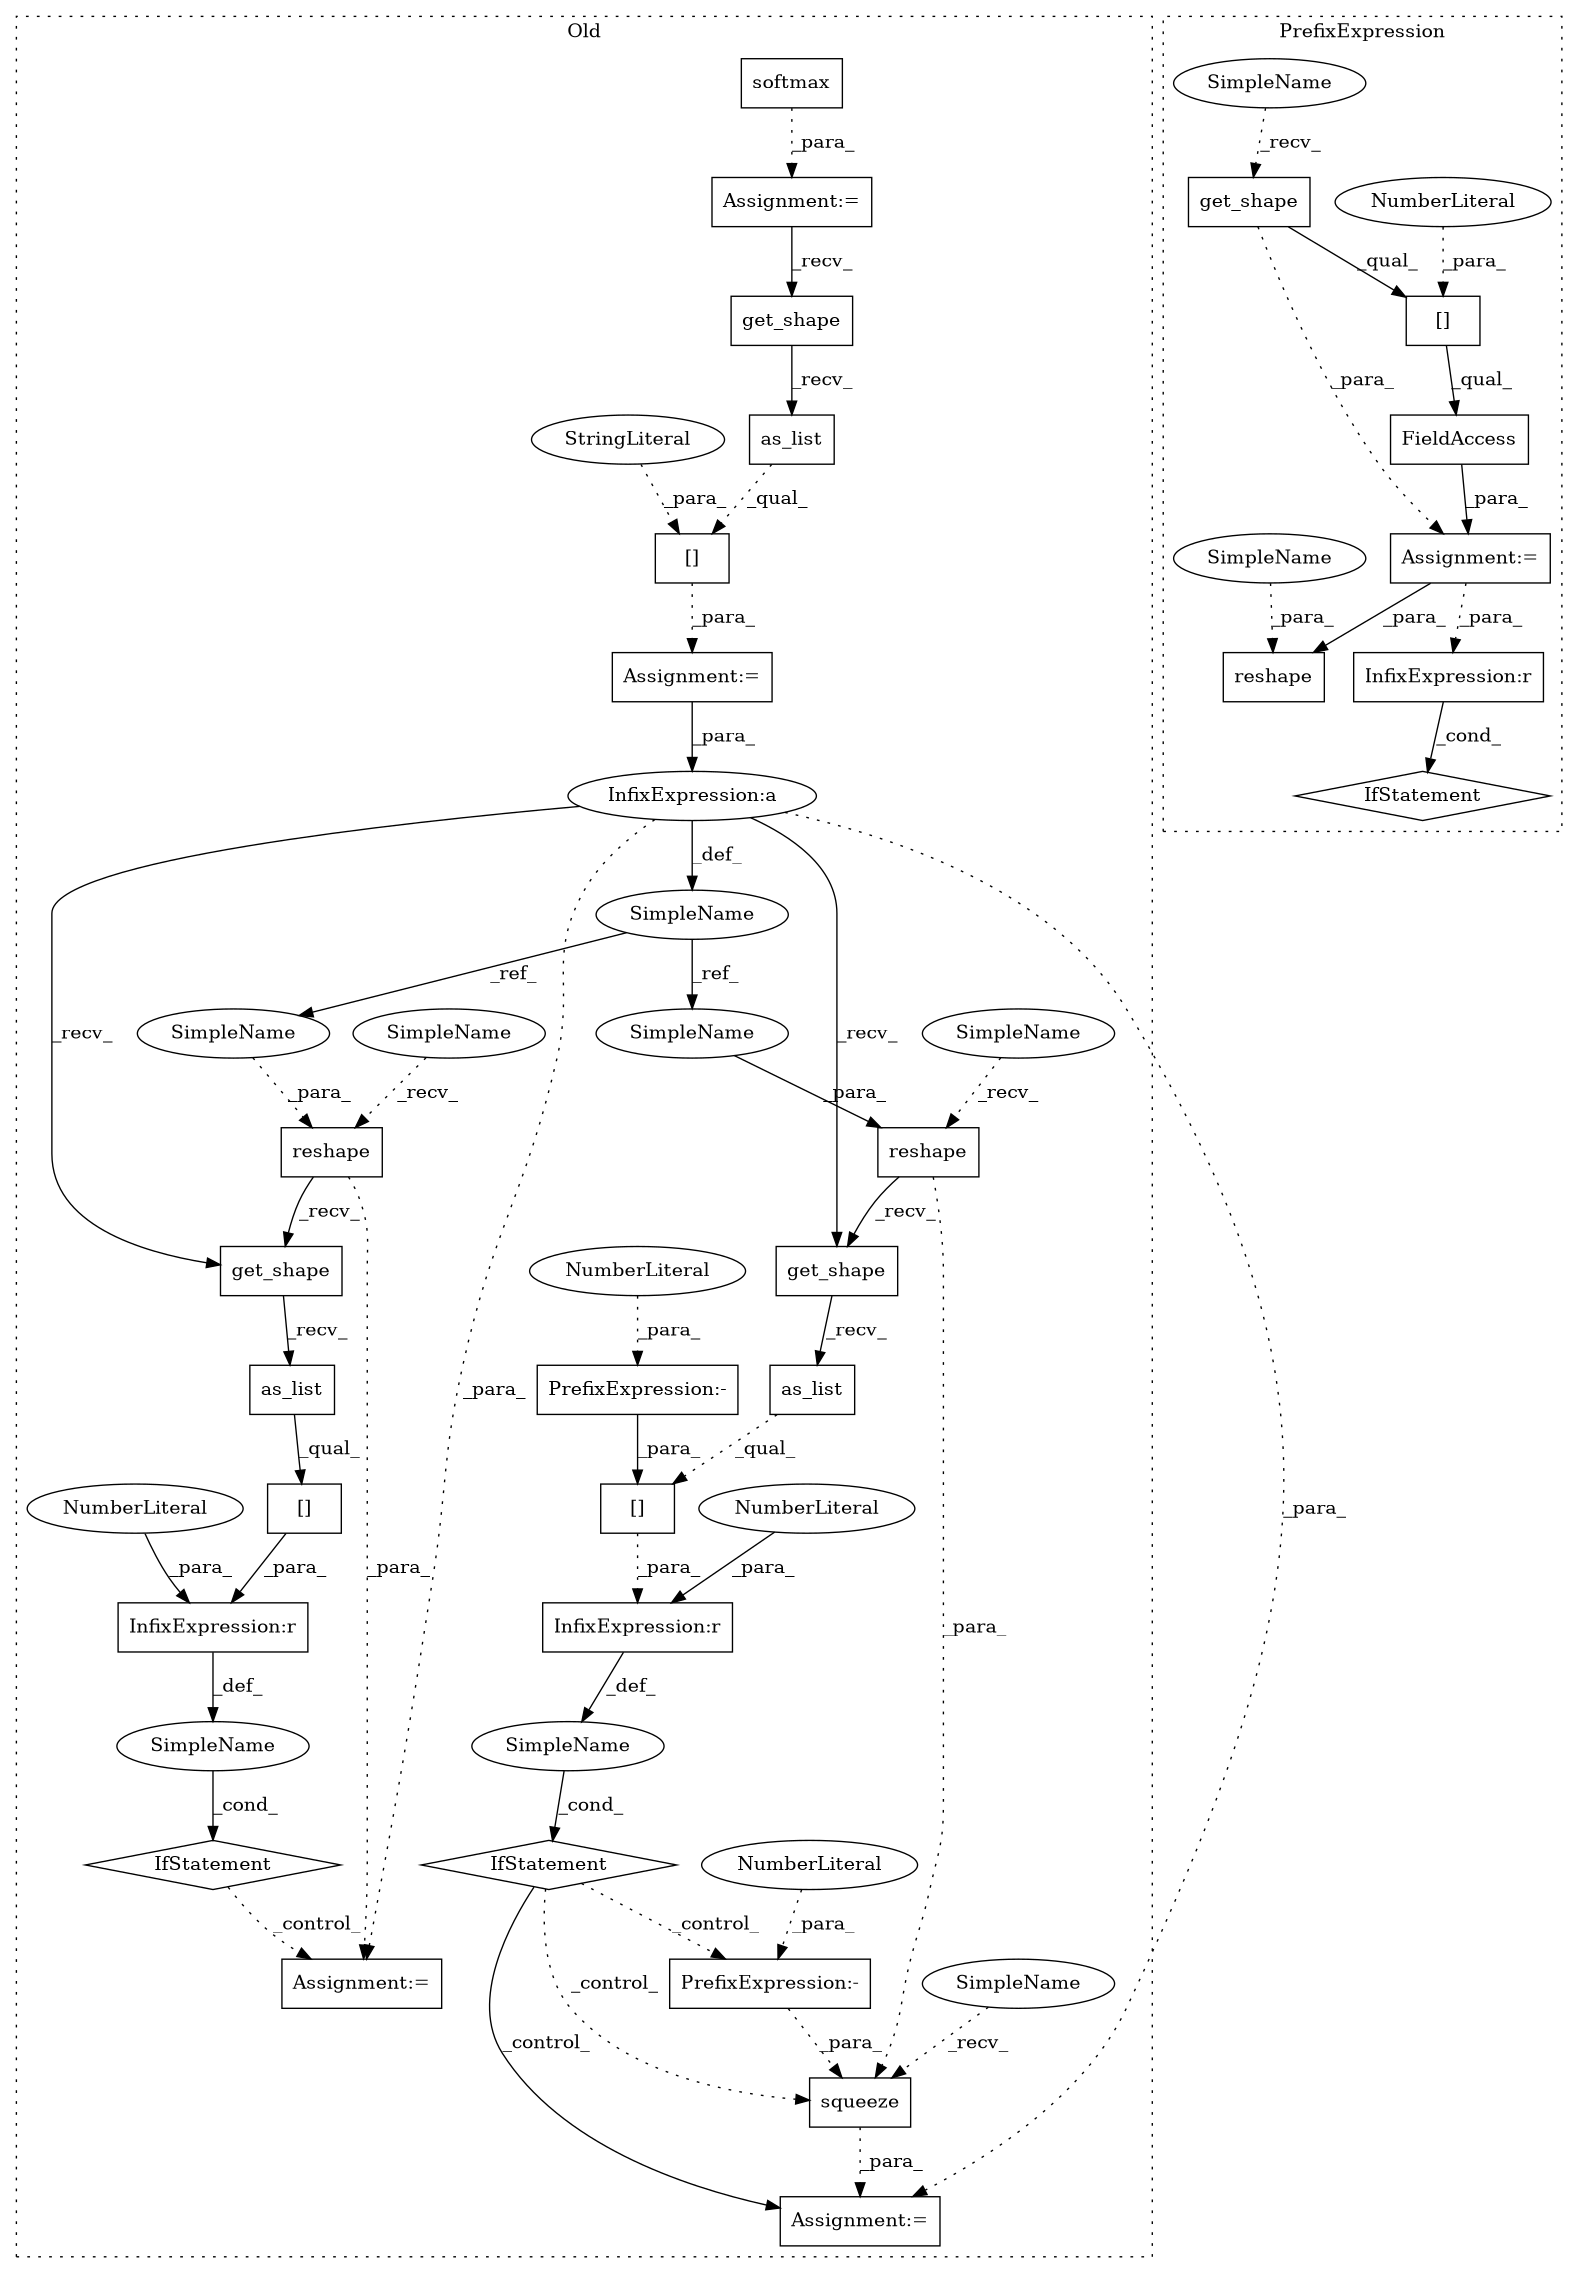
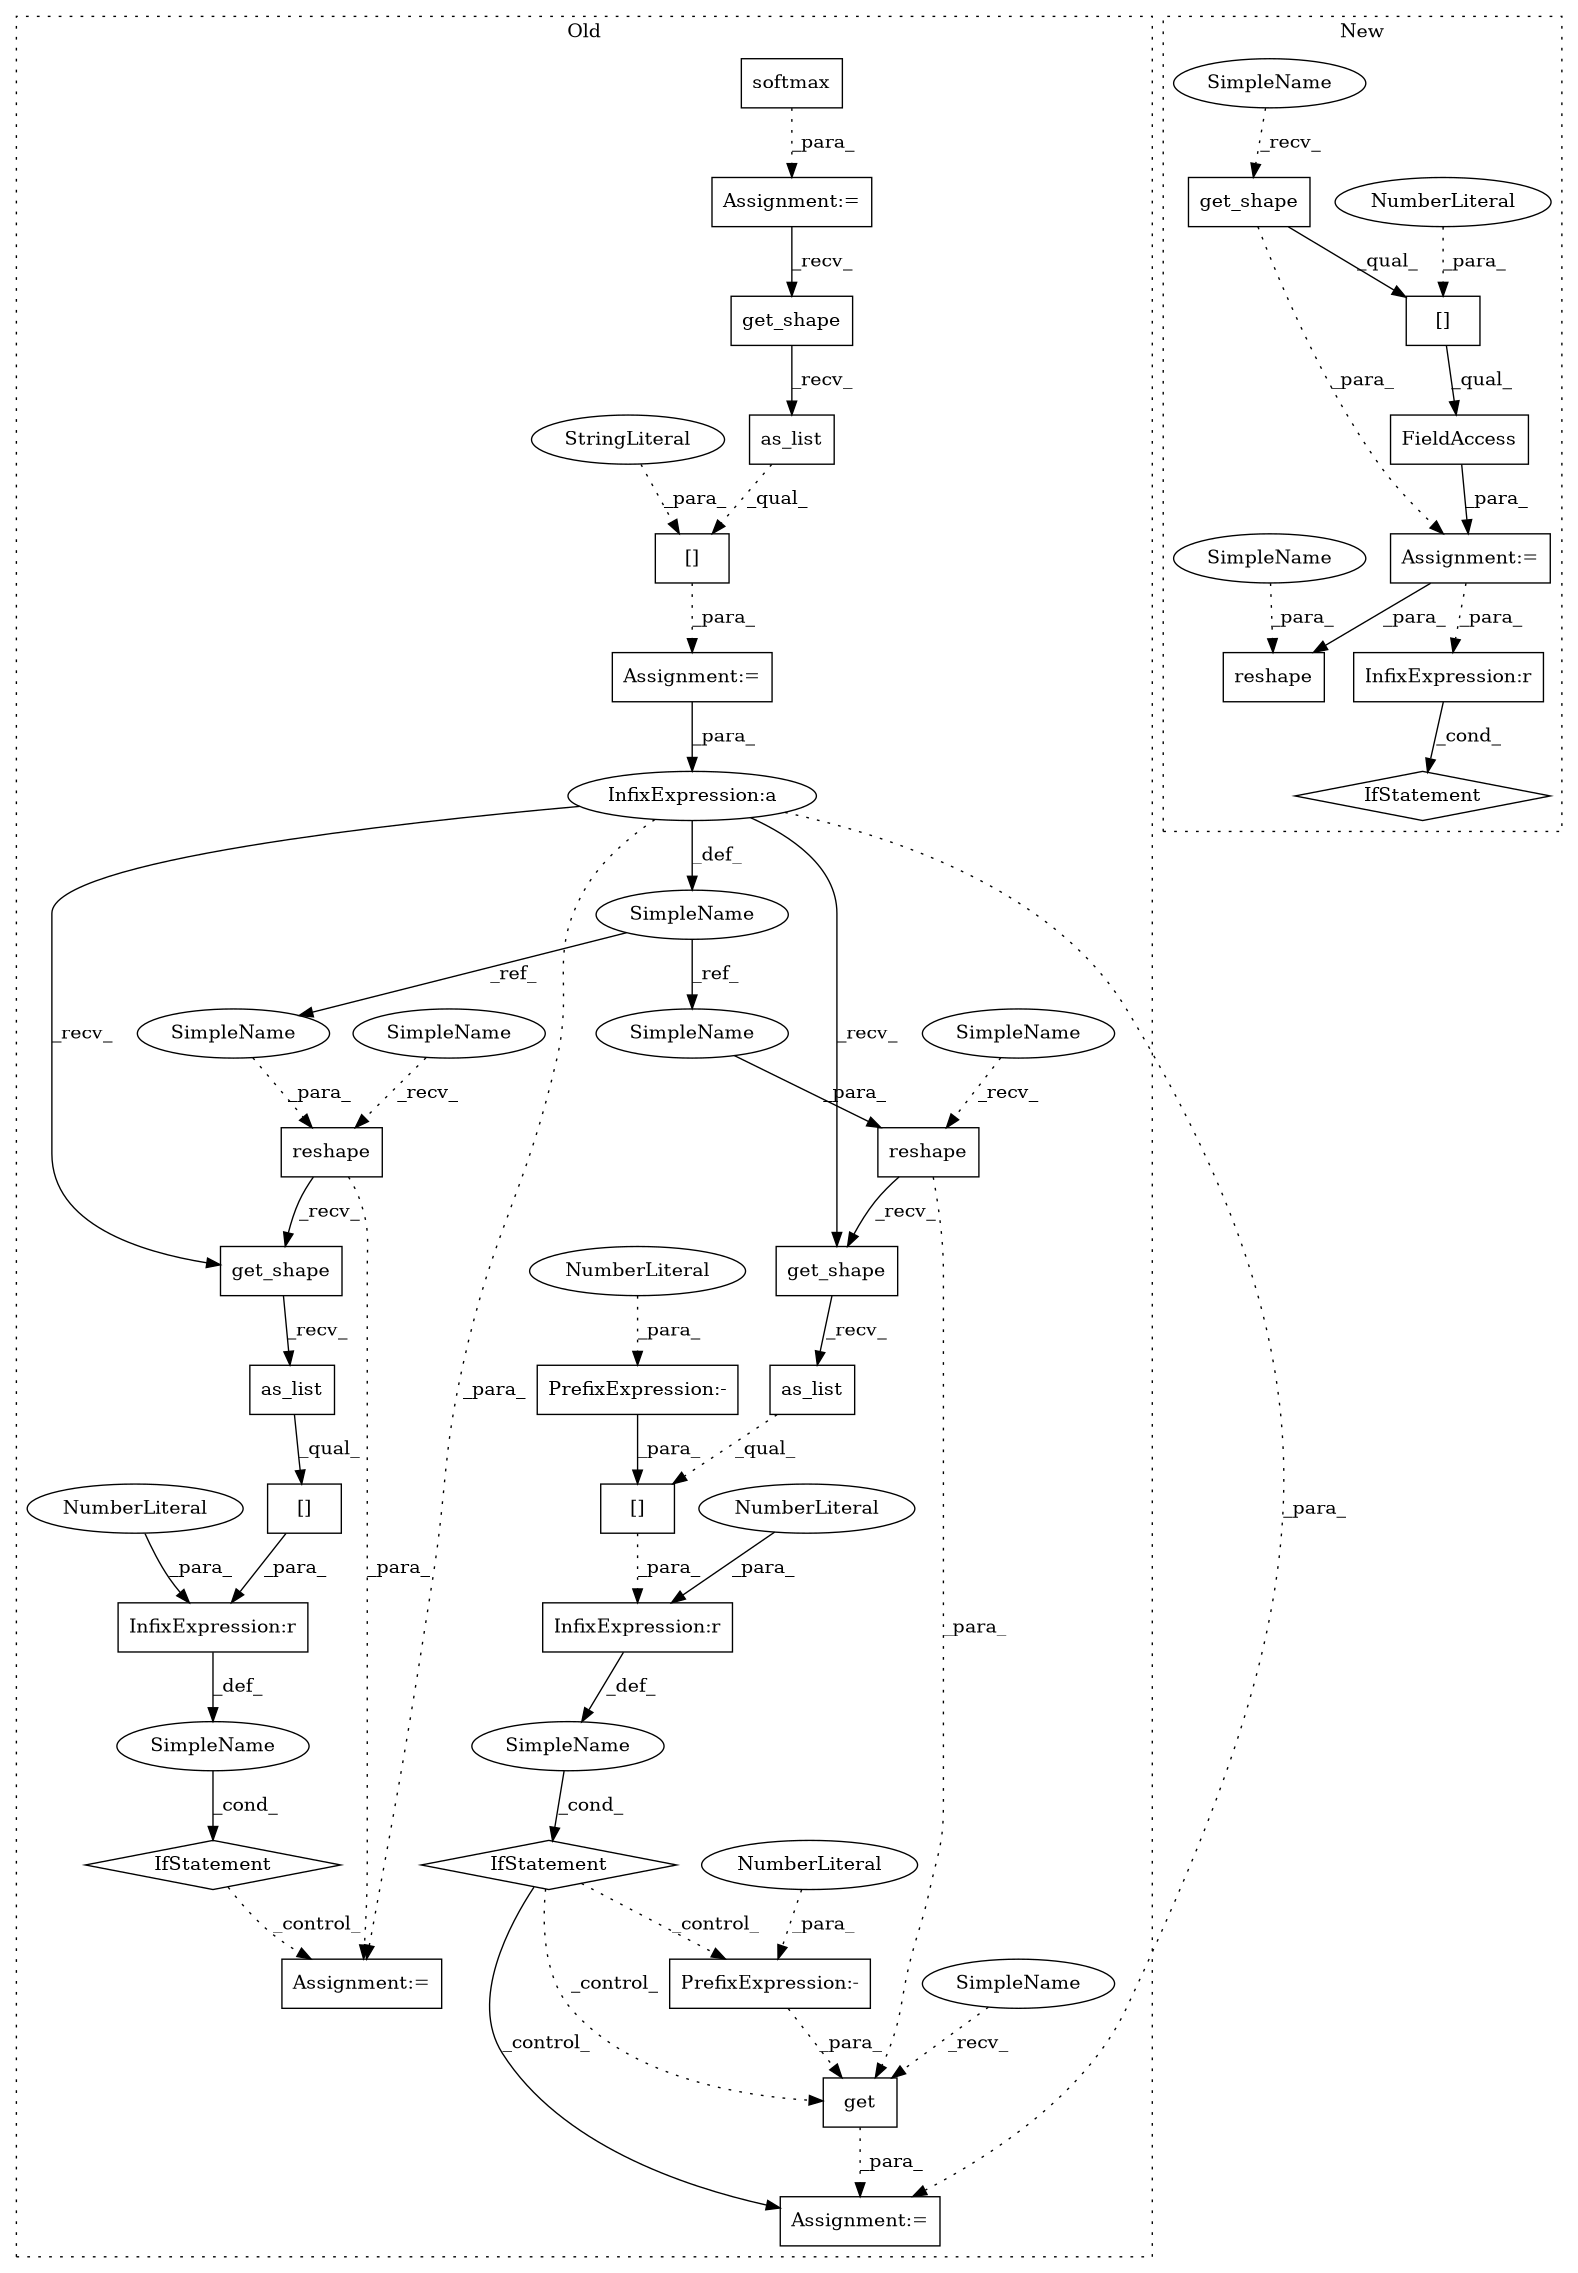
cluster "PrefixExpression": label "PrefixExpression" -> "New"
node "squeeze": label "squeeze" -> "get"
